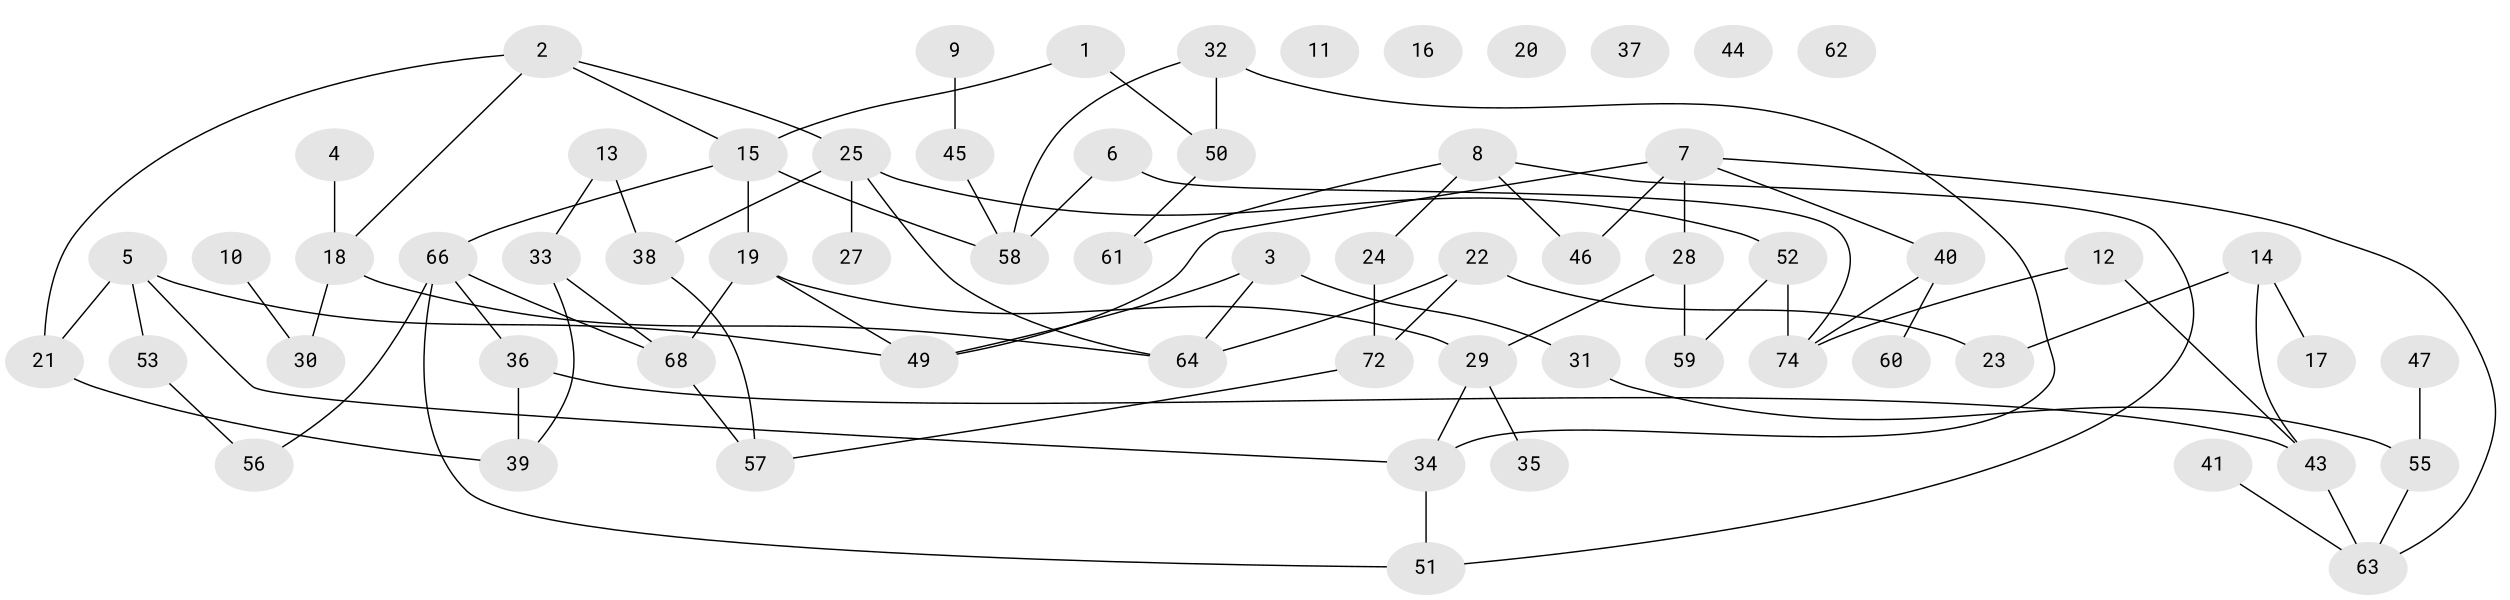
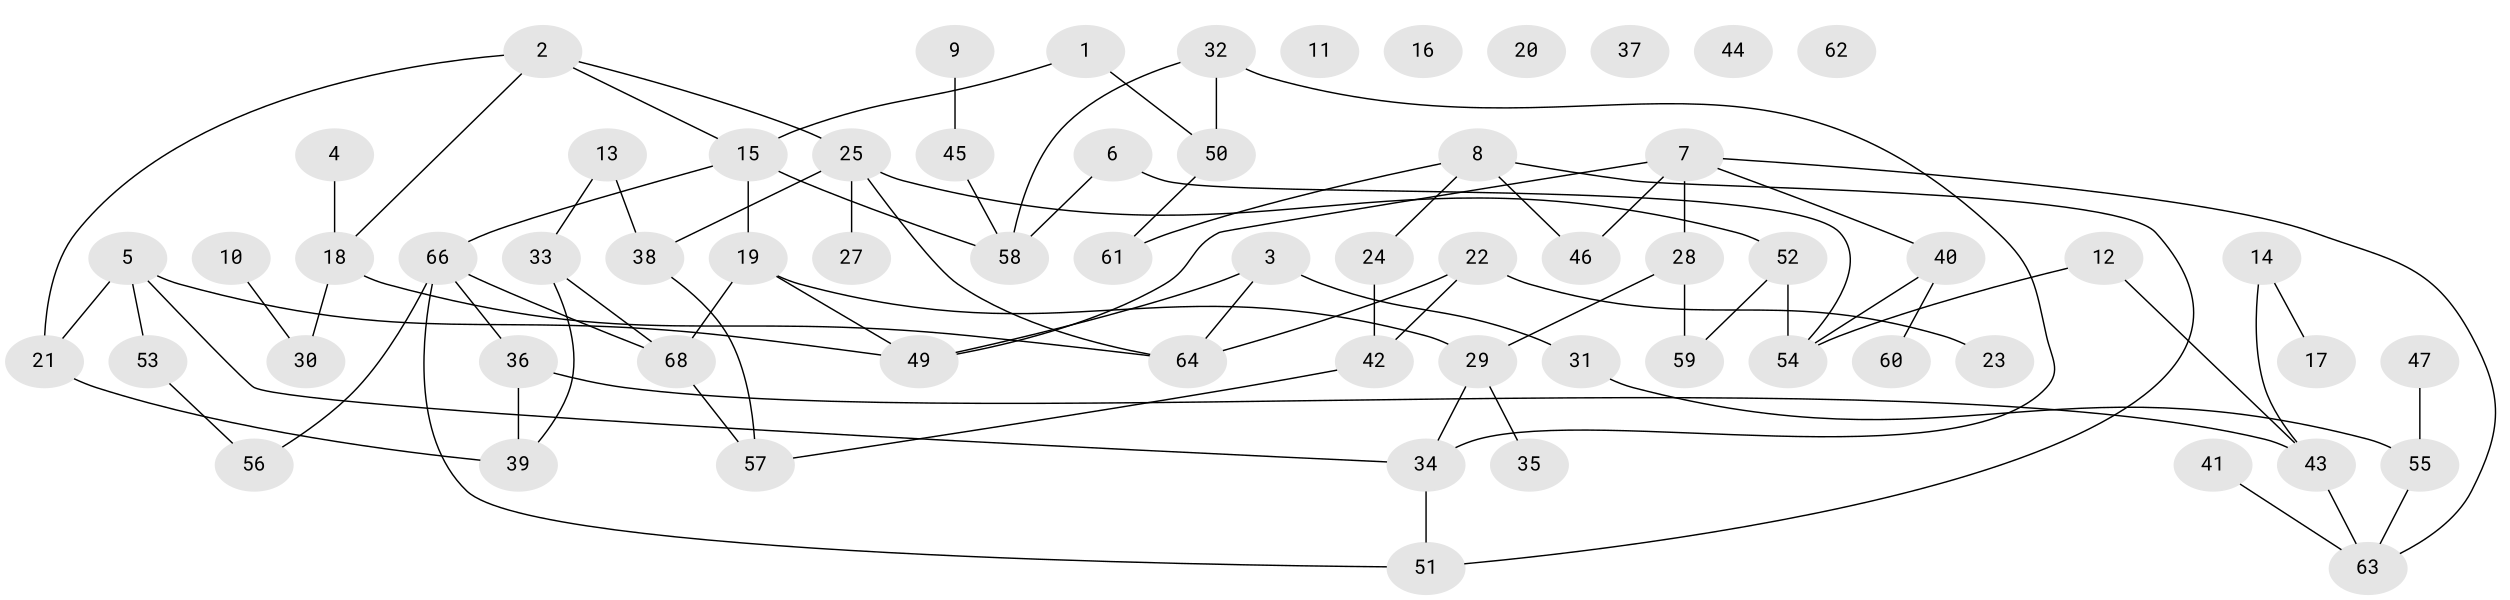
edge "14" -- "23": removed
node "72": label "72" -> "42"
node "74": label "74" -> "54"
